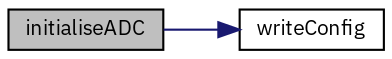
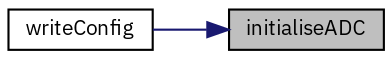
edge "initialiseADC" -> "writeConfig": reversed
